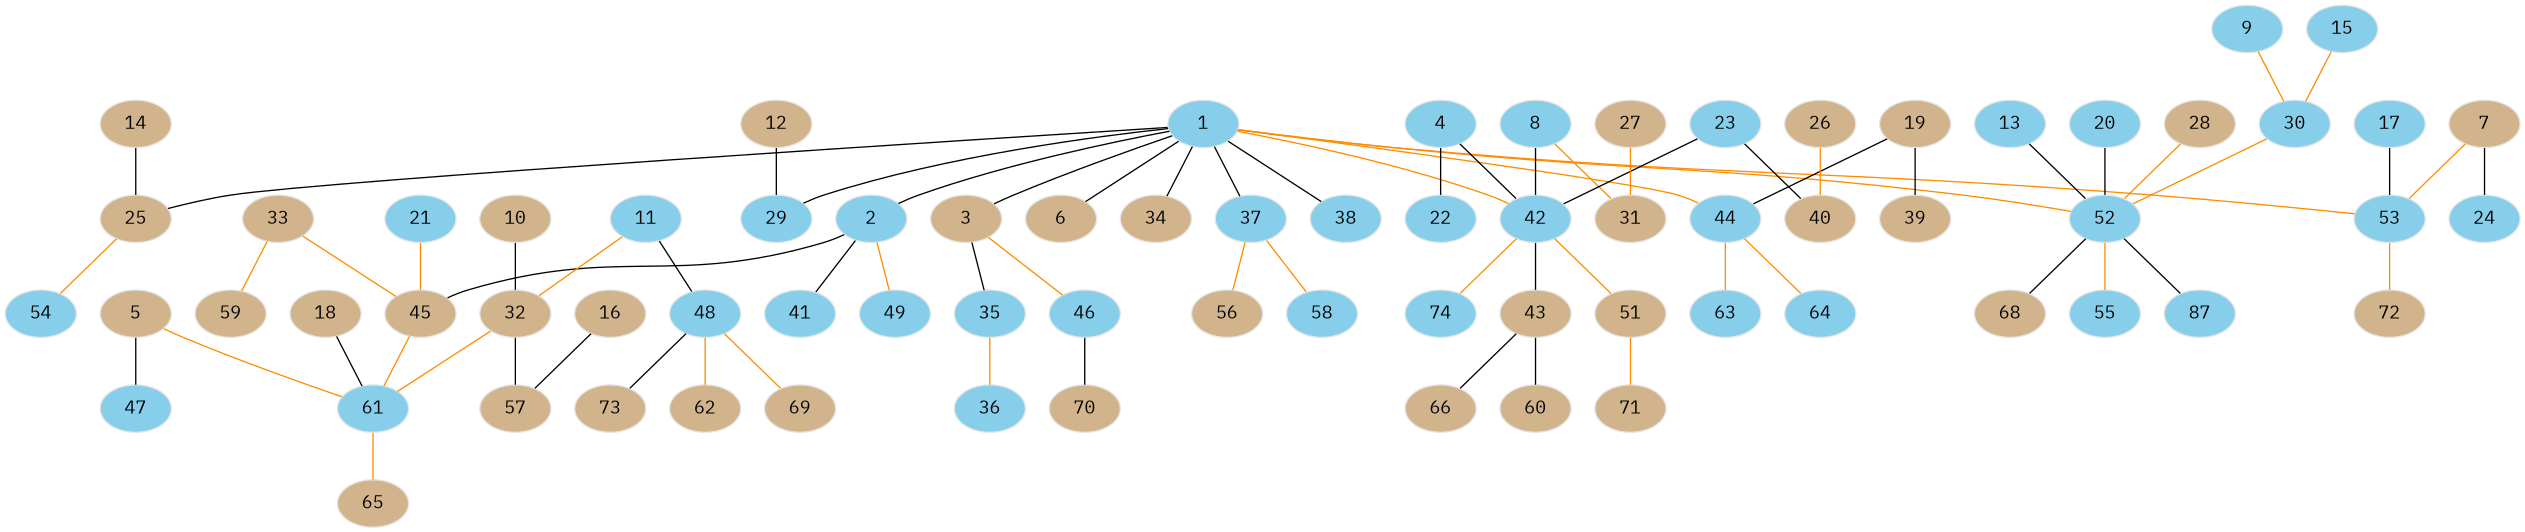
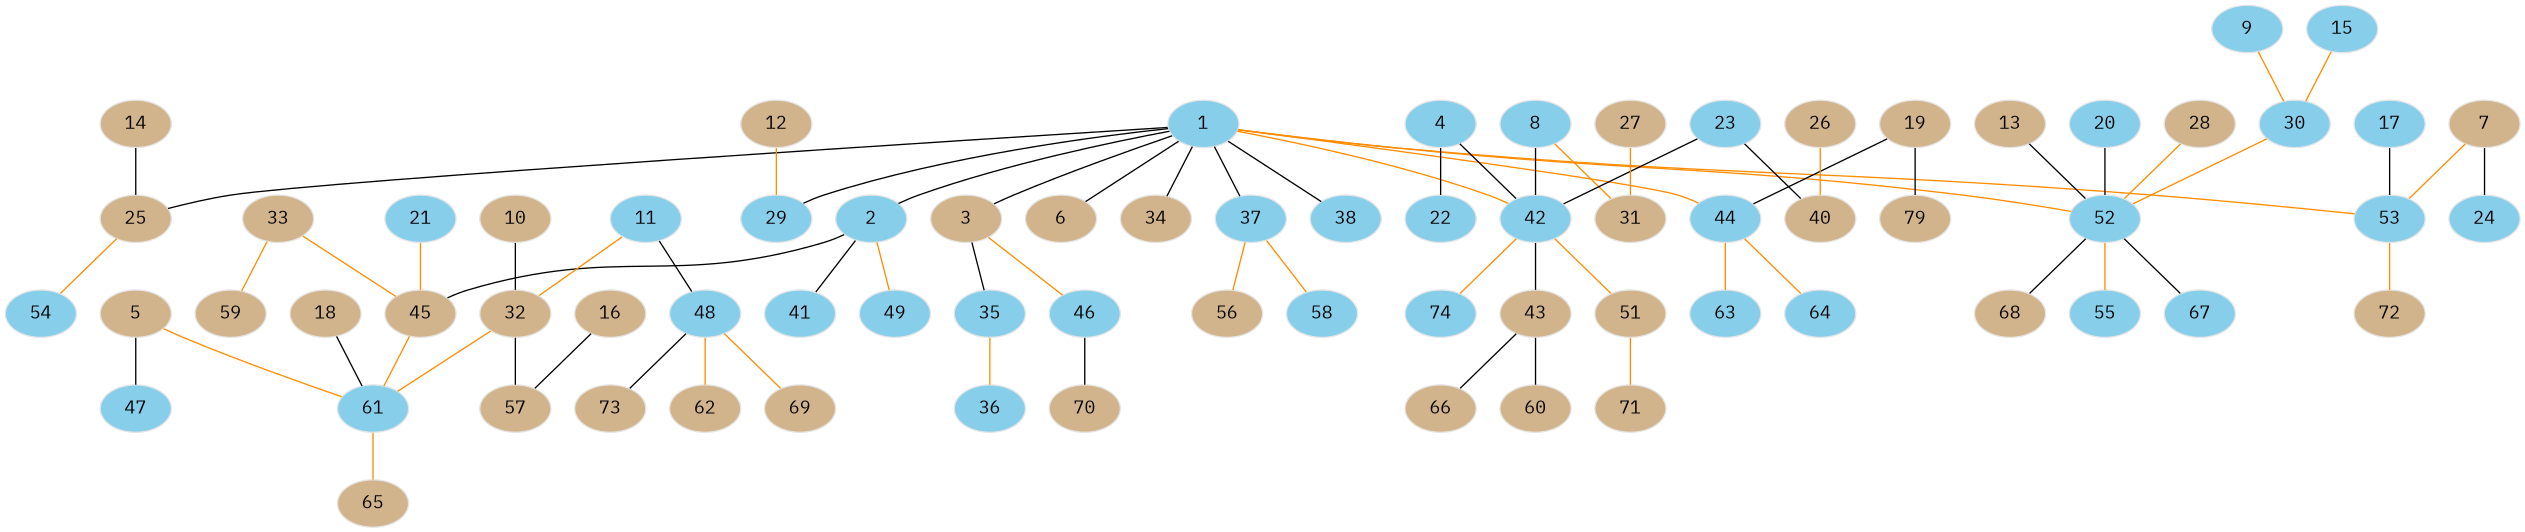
node "13": fillcolor skyblue -> tan
edge "12" -- "29": color black -> darkorange
node "39": label "39" -> "79"
node "87": label "87" -> "67"
